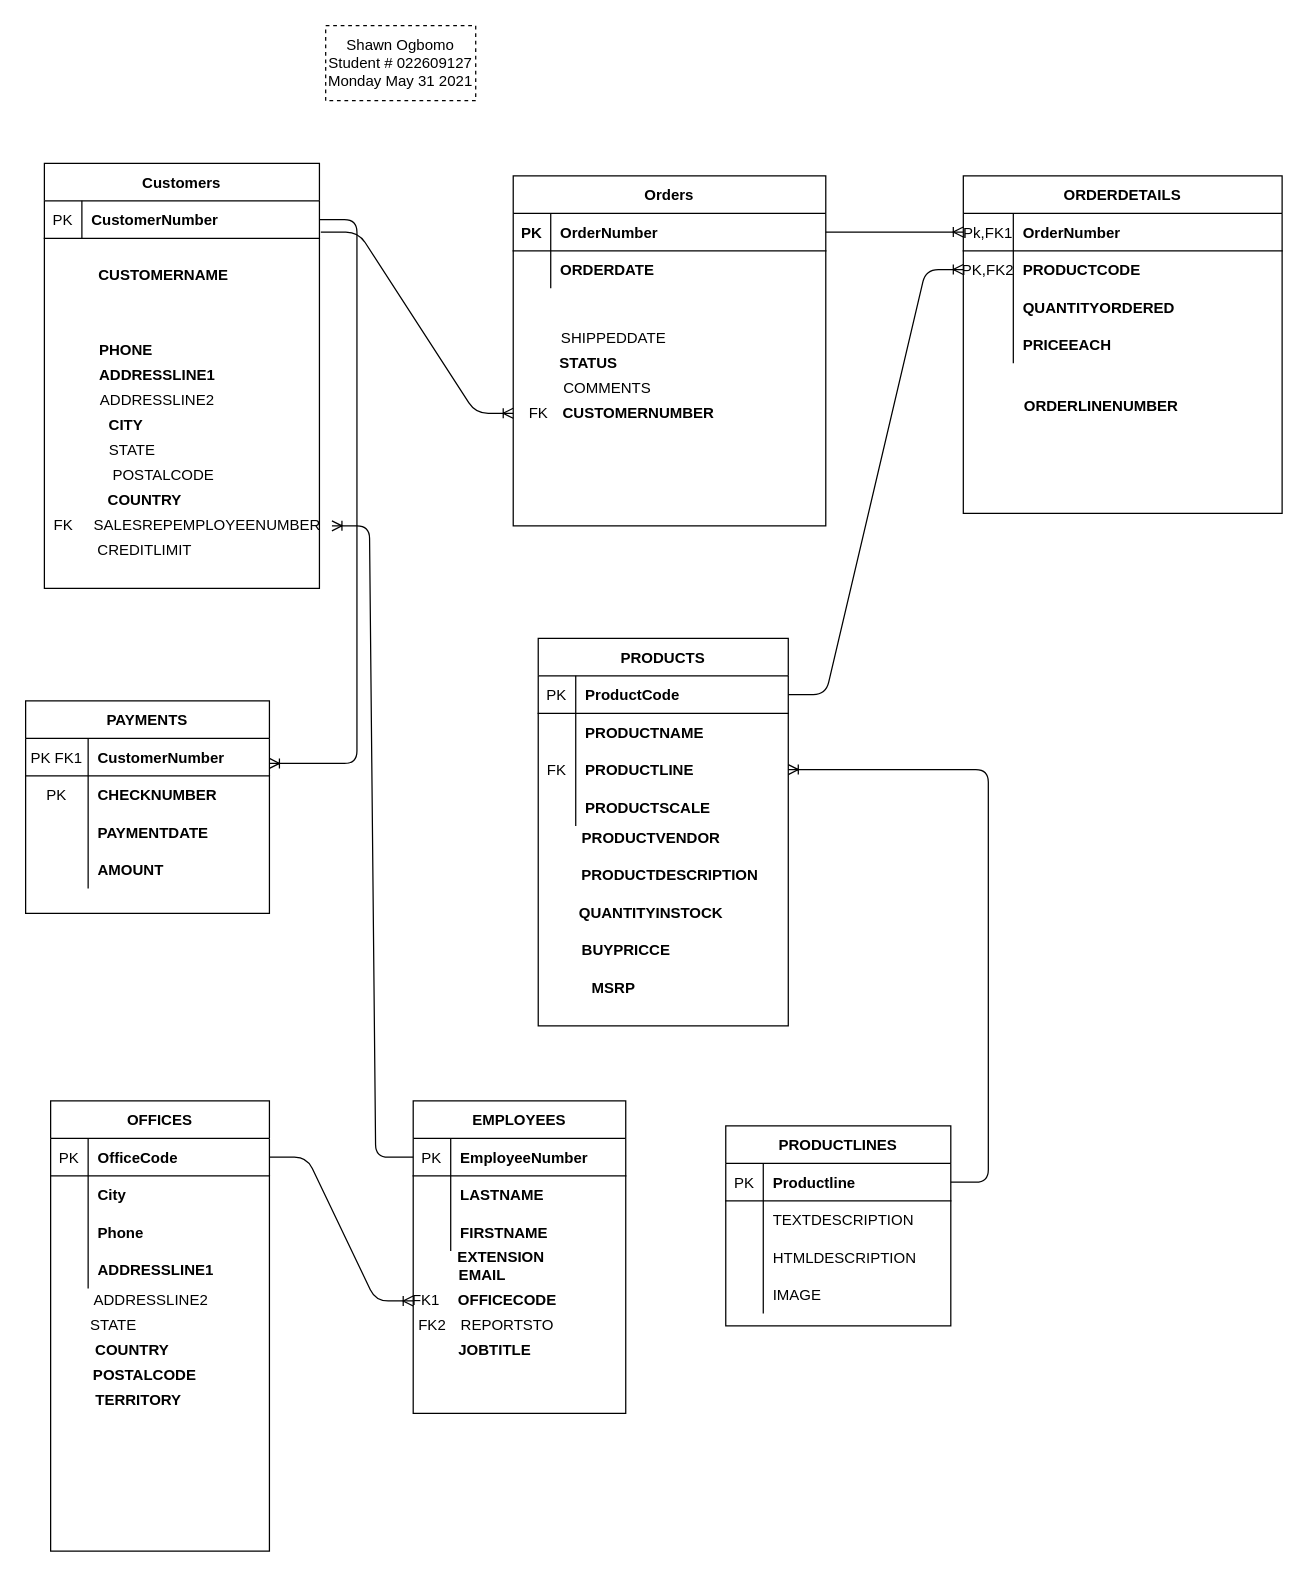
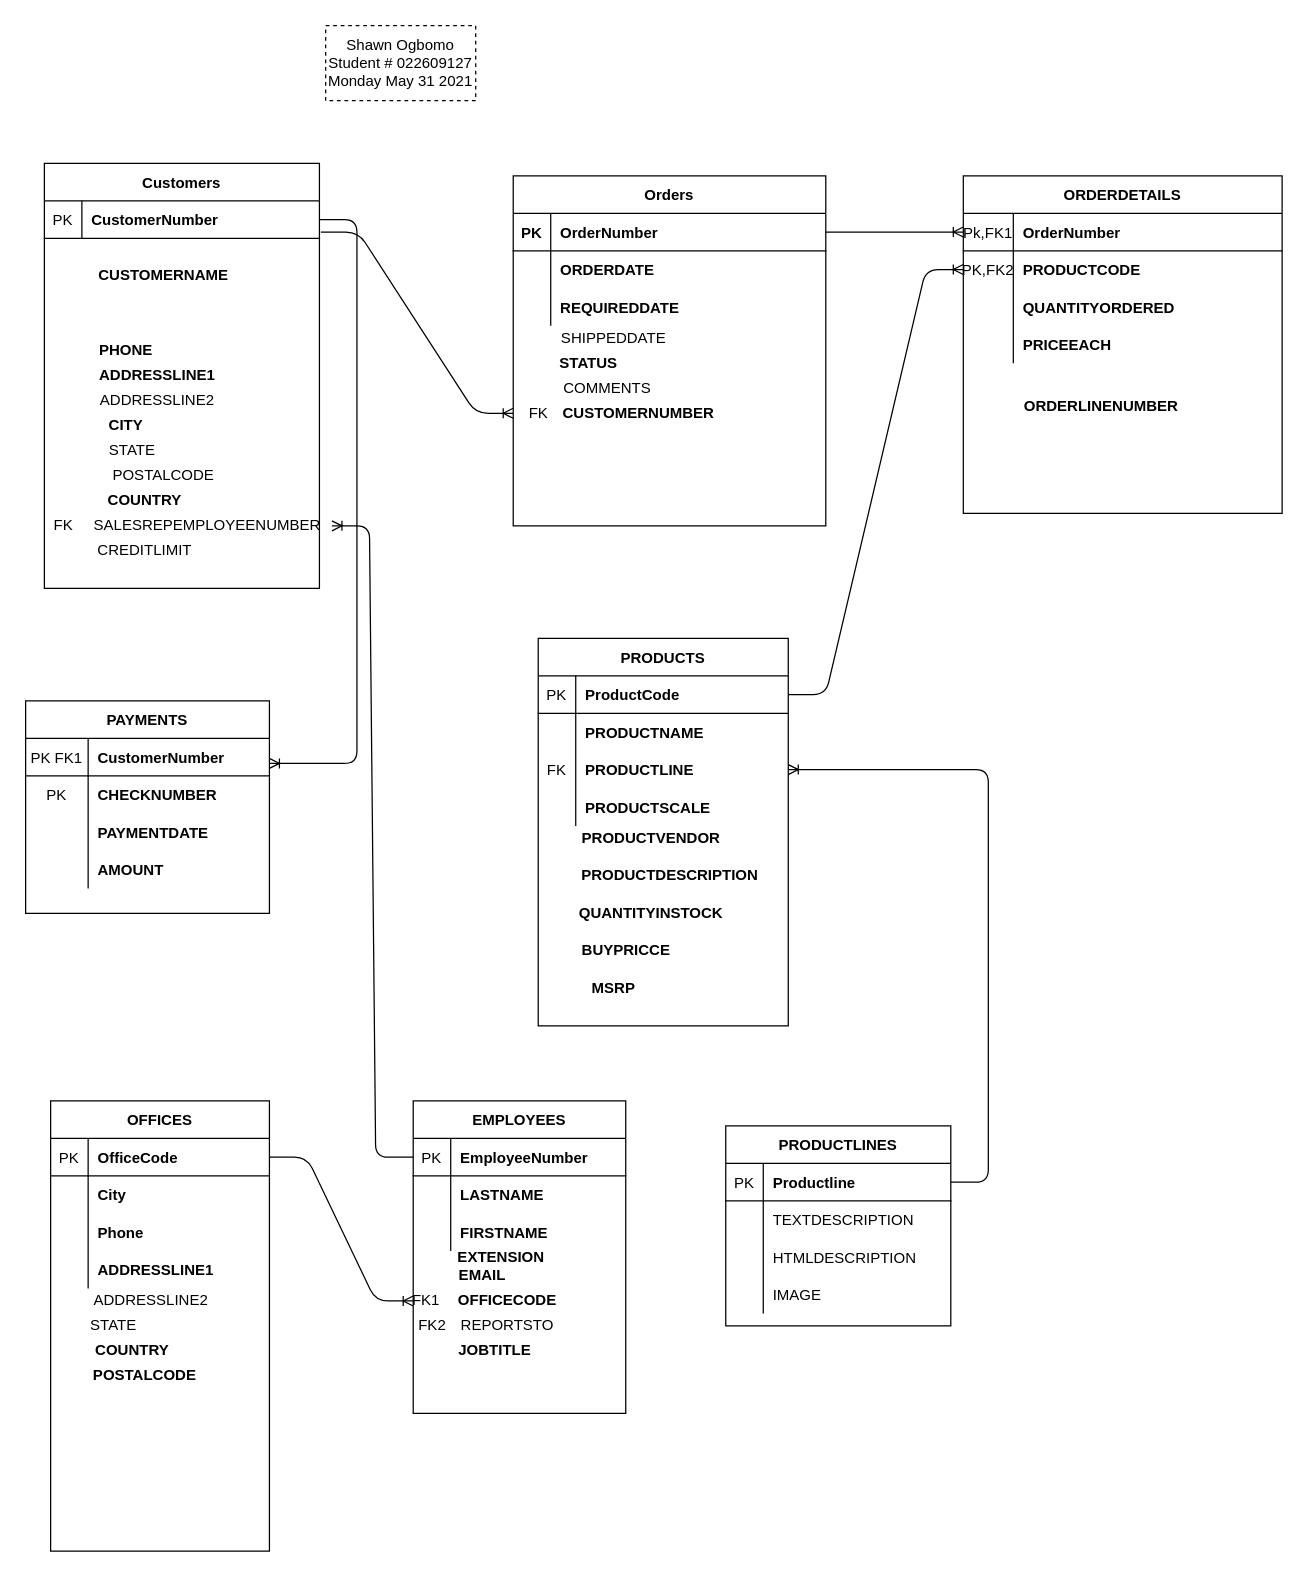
node "REQUIREDDATE": added
node "TERRITORY": removed
